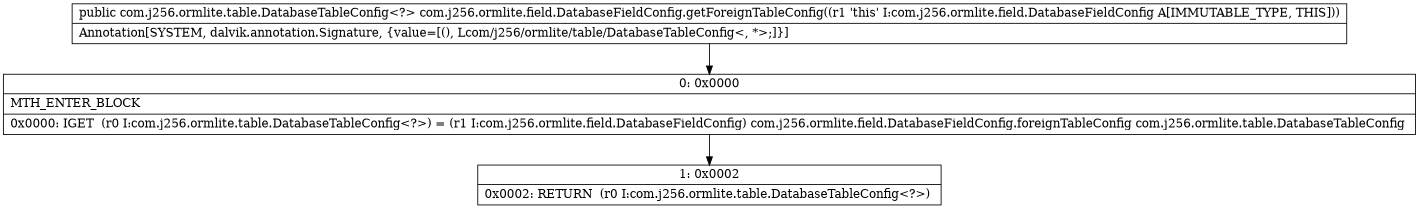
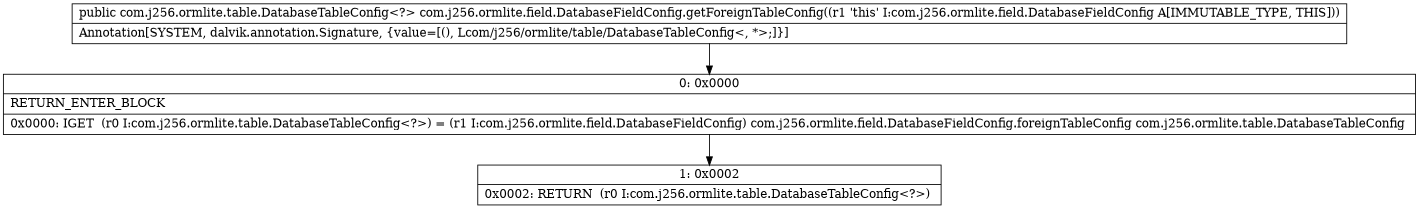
node "0: 0x0000": text "MTH_ENTER_BLOCK" -> "RETURN_ENTER_BLOCK"
